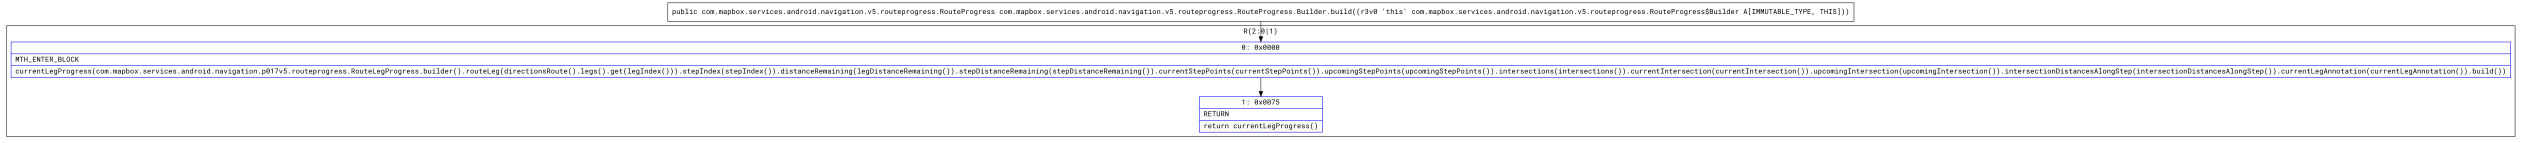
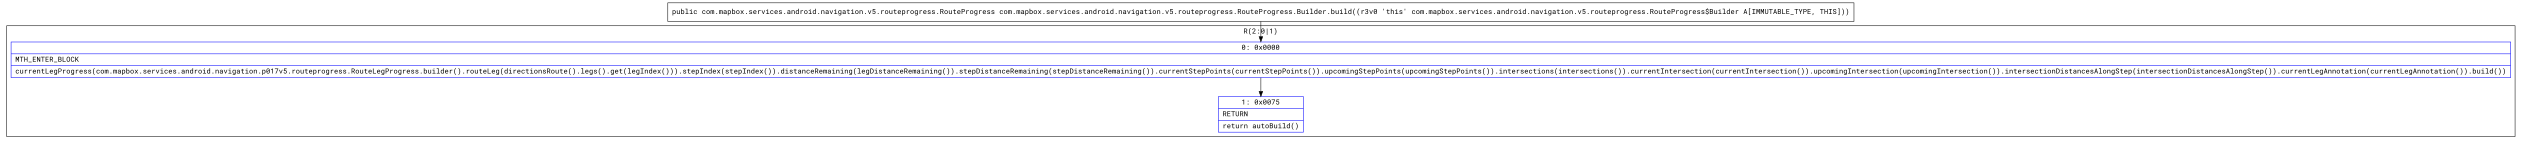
node "1: 0x0075": text "return currentLegProgress()" -> "return autoBuild()"
